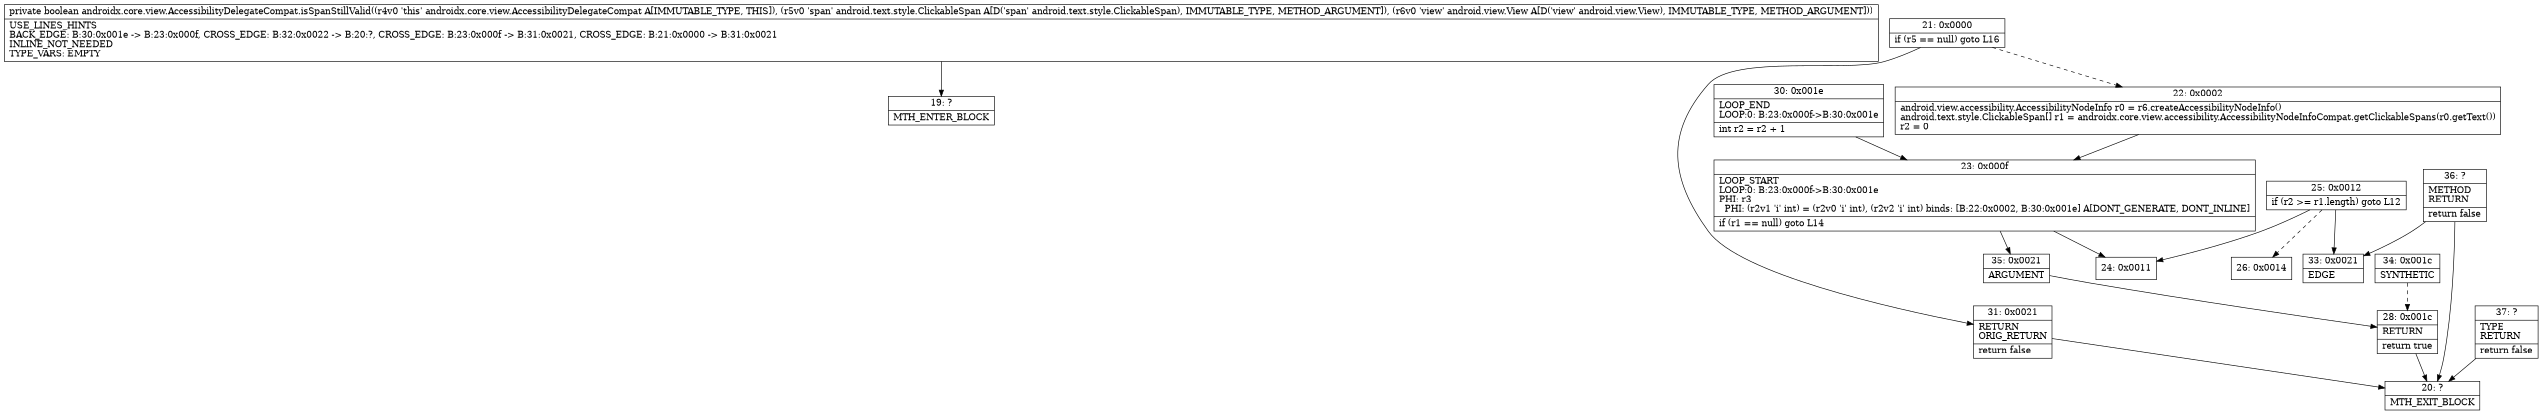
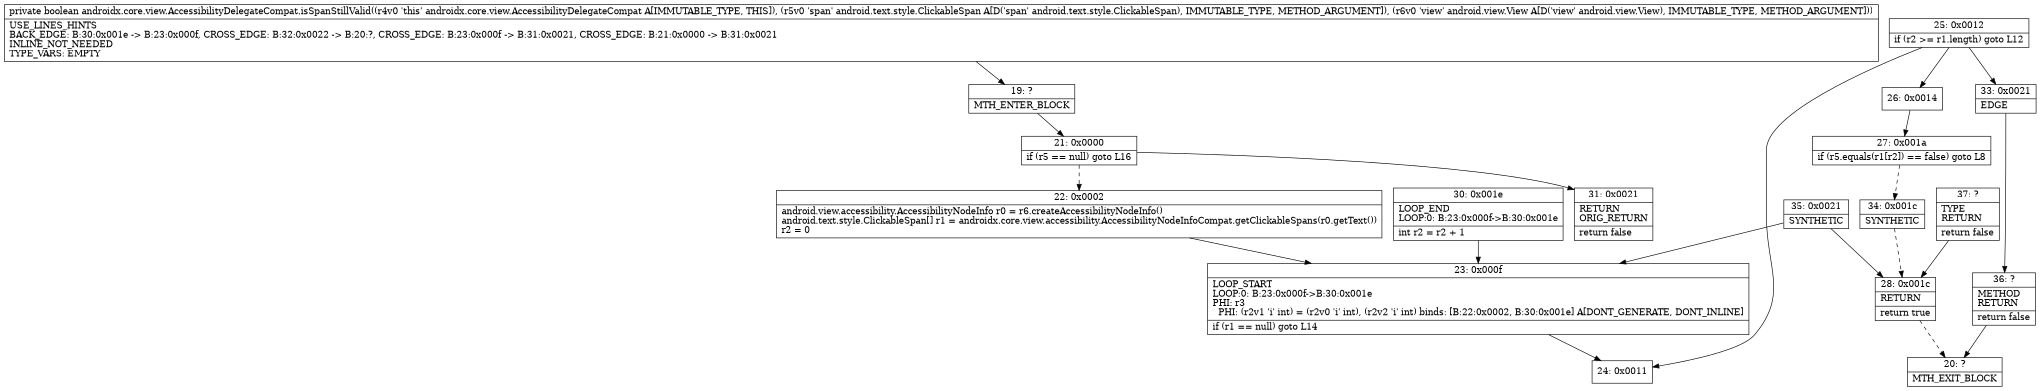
edge "19: ?" -> "21: 0x0000": added
node "27: 0x001a": added
edge "25: 0x0012" -> "26: 0x0014": style dashed -> solid
edge "36: ?" -> "33: 0x0021": reversed
edge "23: 0x000f" -> "35: 0x0021": reversed
node "35: 0x0021": text "ARGUMENT" -> "SYNTHETIC"
edge "31: 0x0021" -> "20: ?": removed
edge "28: 0x001c" -> "20: ?": style solid -> dashed
edge "37: ?" -> "20: ?": now "37: ?" -> "28: 0x001c"
